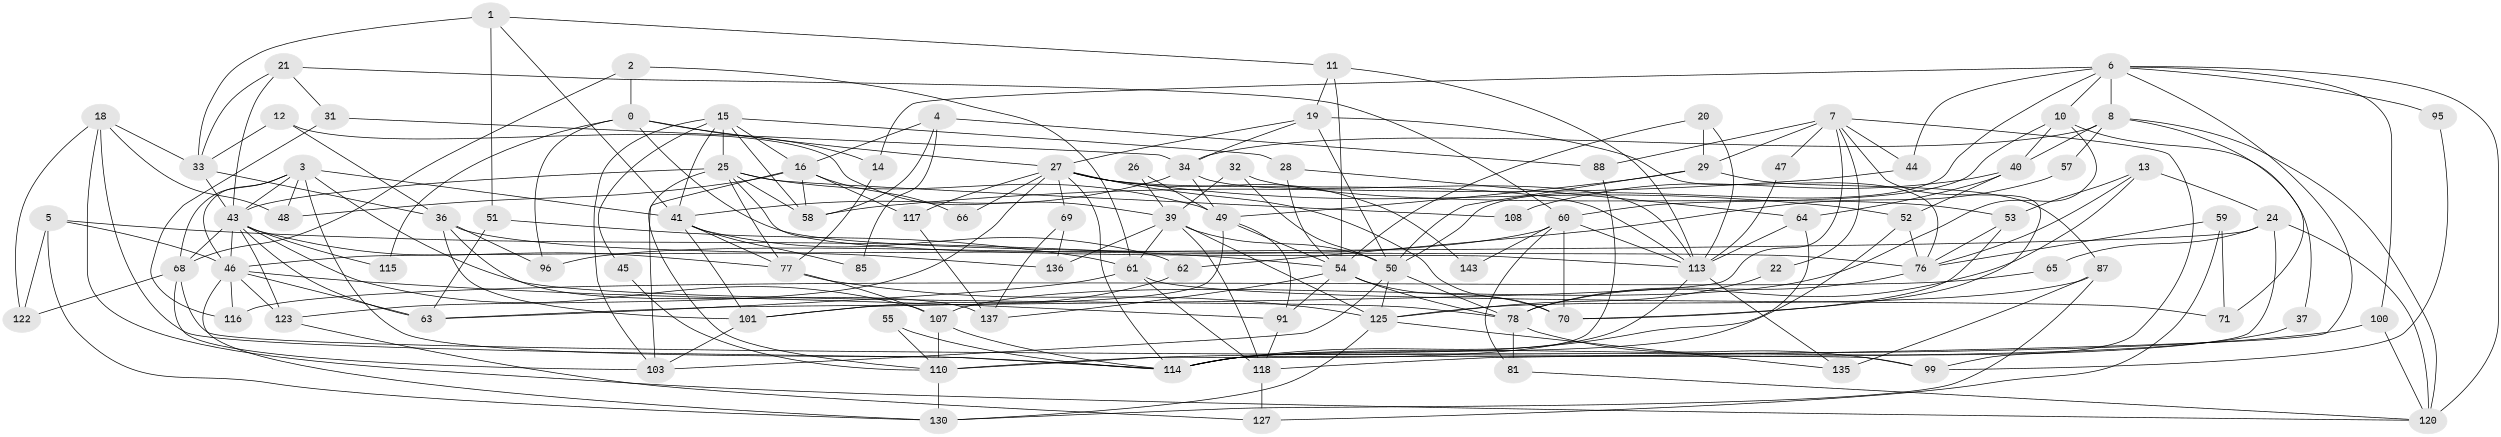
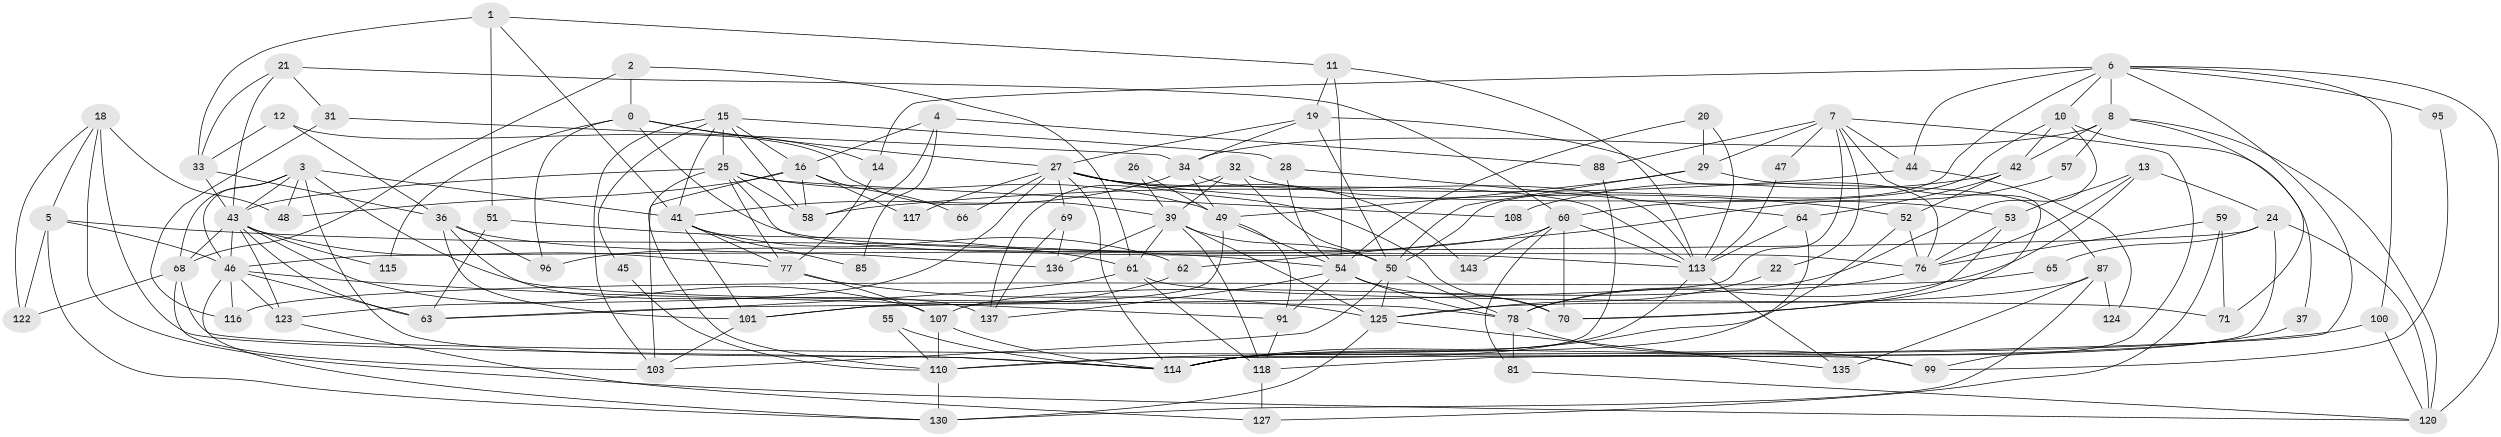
edge "18" -- "33": now "18" -- "5"
node "40": label "40" -> "42"
edge "117" -- "137": now "32" -- "137"
node "124": added
